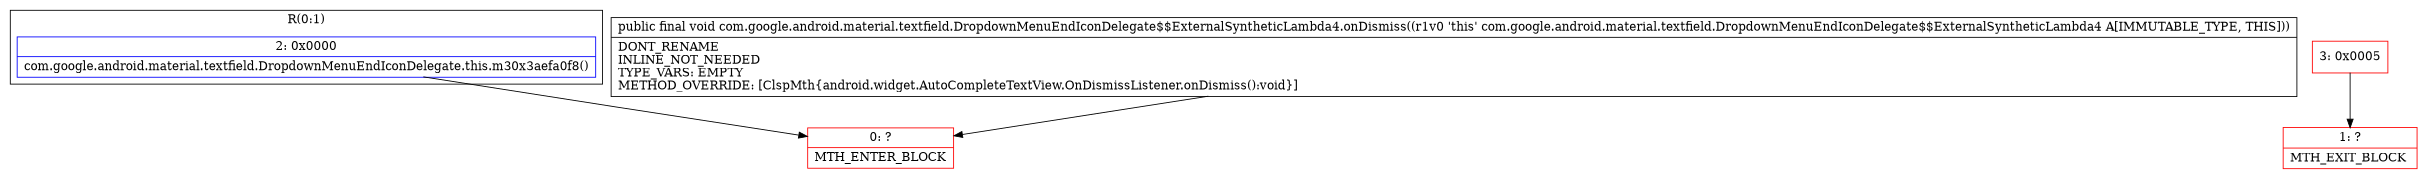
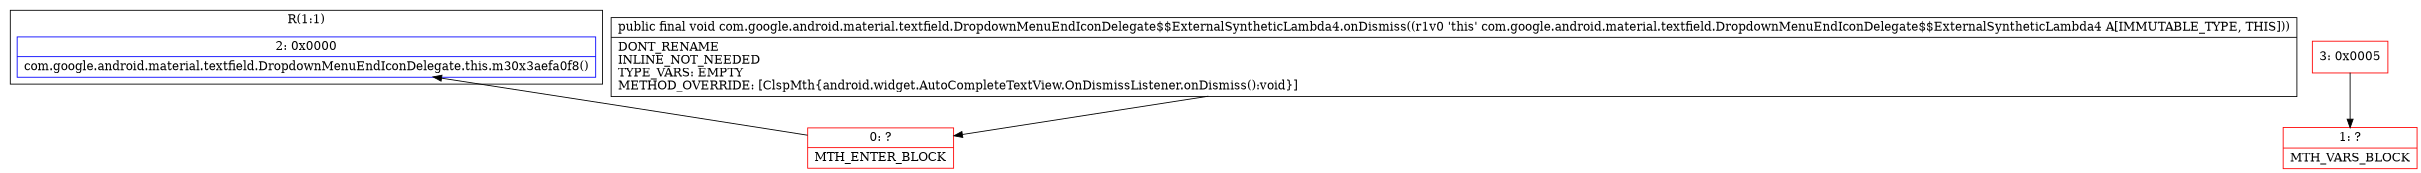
cluster "R(0:1)": label "R(0:1)" -> "R(1:1)"
edge "2: 0x0000" -> "0: ?": reversed
node "1: ?": text "MTH_EXIT_BLOCK" -> "MTH_VARS_BLOCK"
